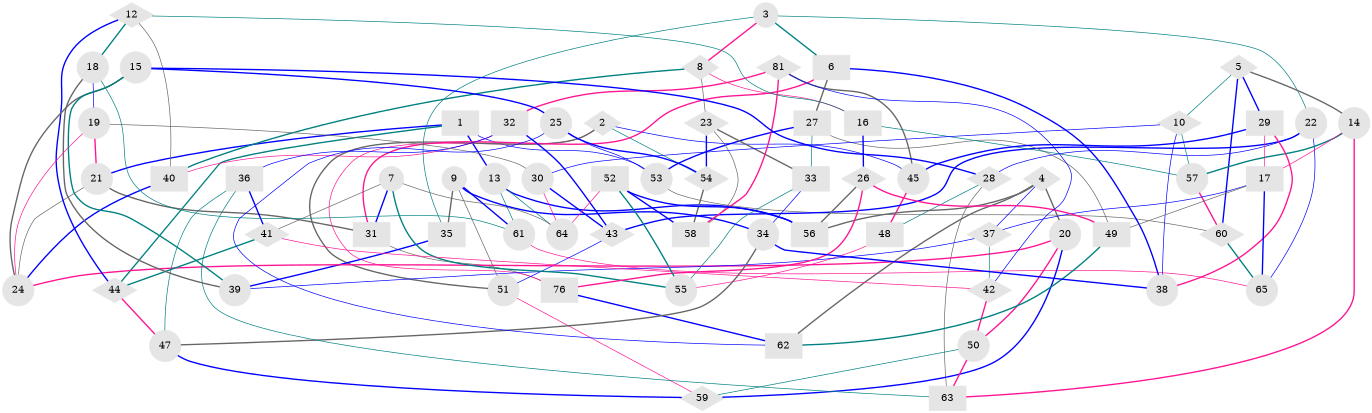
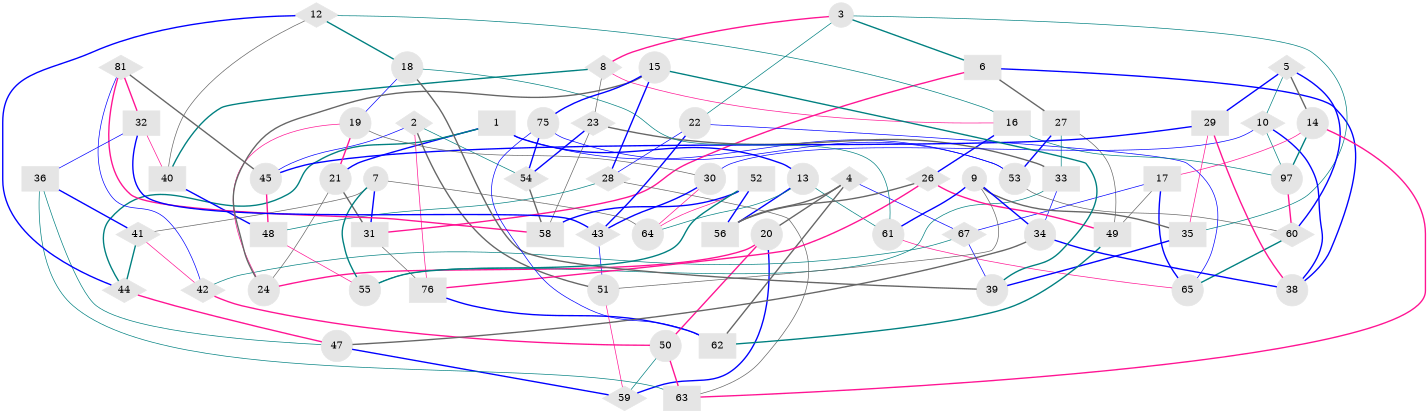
node "25": label "25" -> "75"
edge "29" -- "17": now "29" -- "35"
node "57": label "57" -> "97"
edge "10" -- "38": style solid -> bold
edge "40" -- "24": now "40" -- "48"
node "37": label "37" -> "67"
